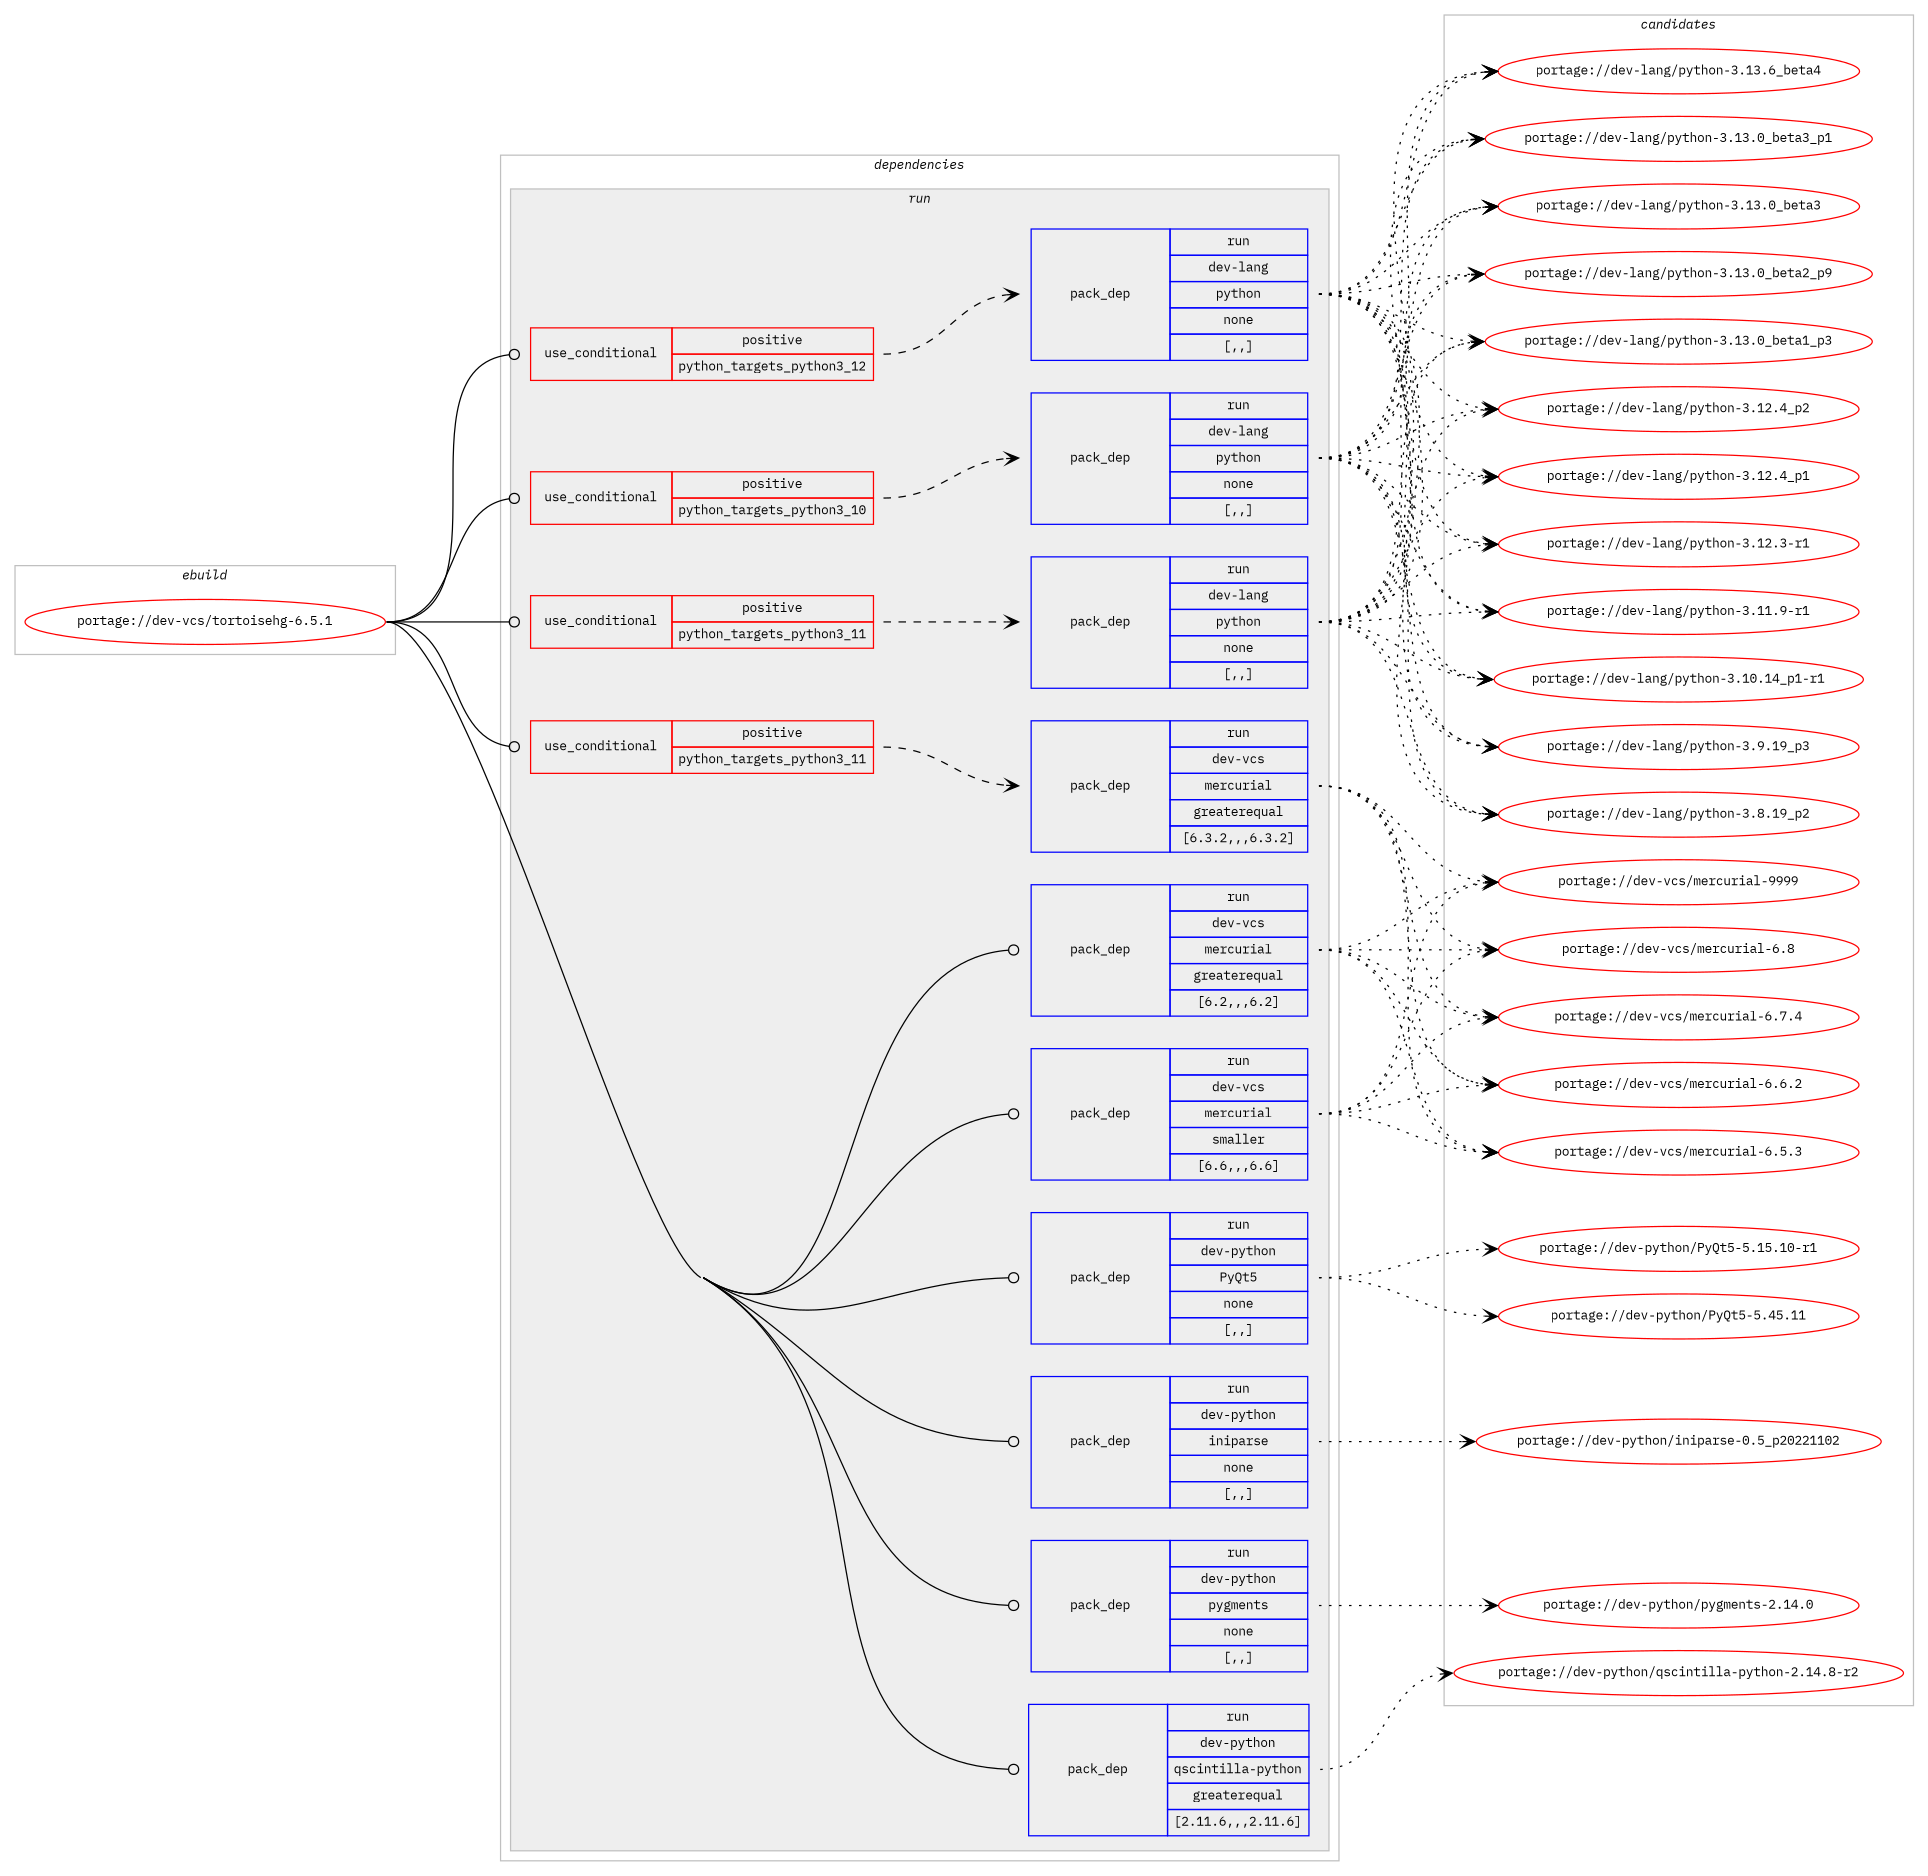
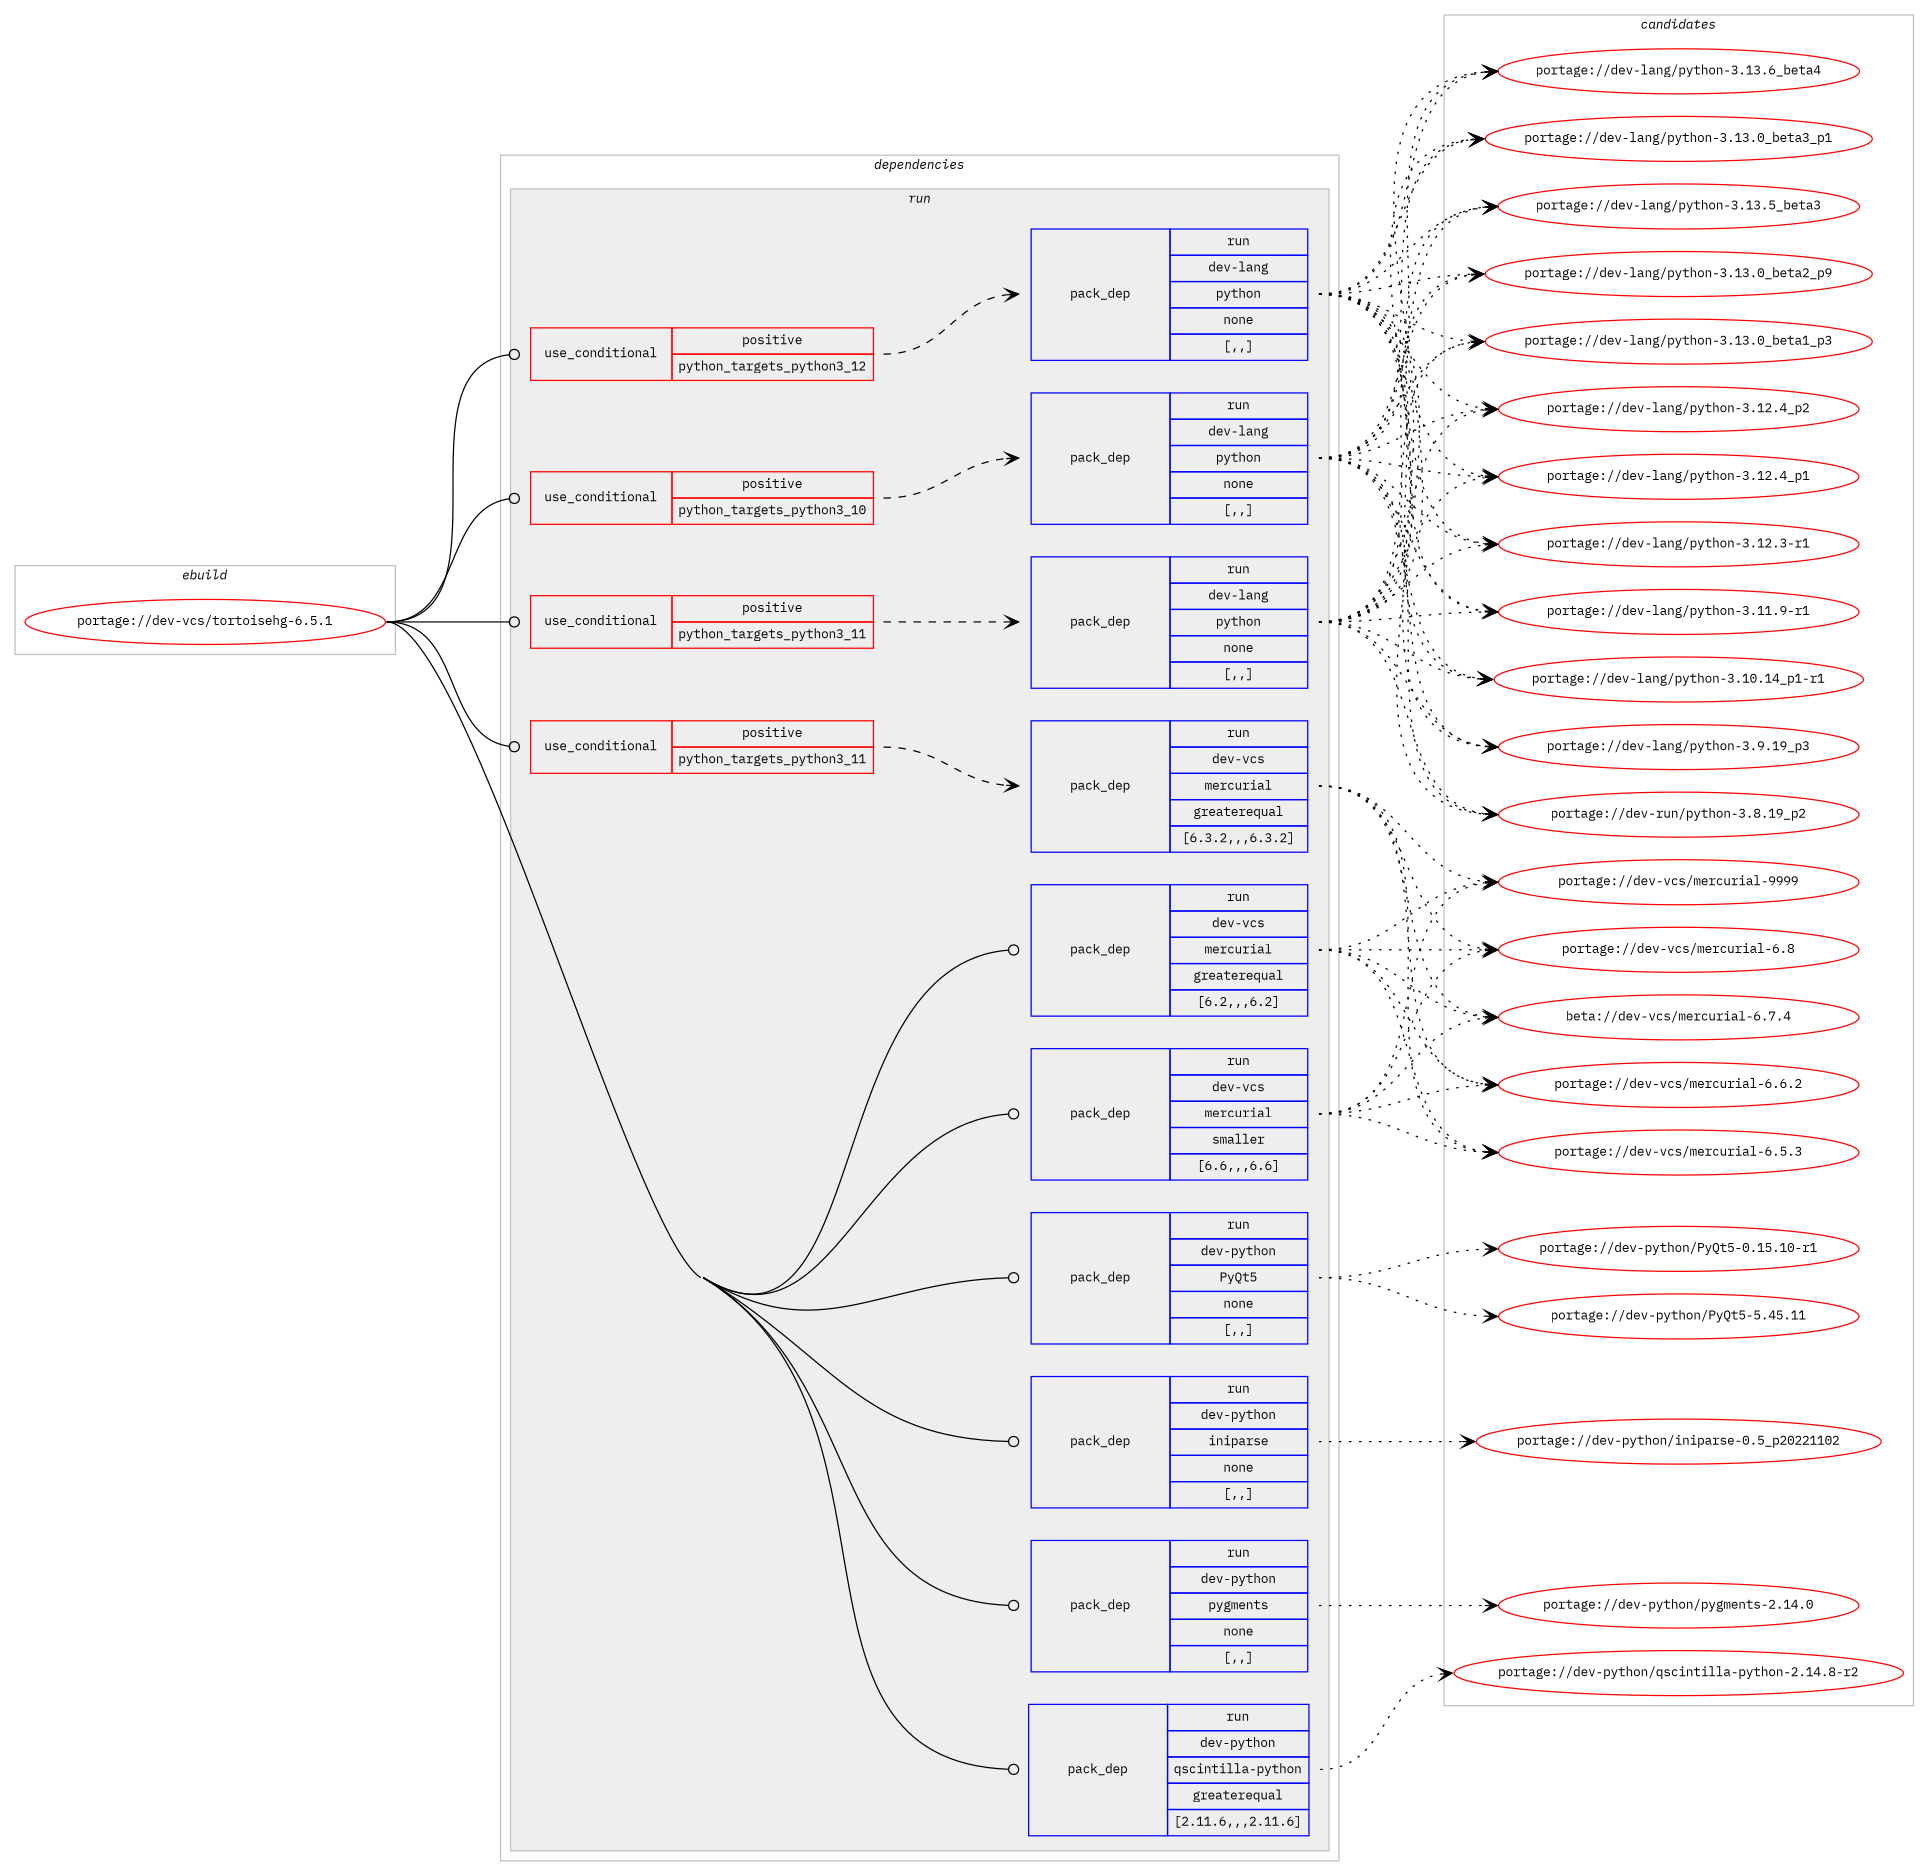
node "portage://dev-lang/python-3.13.0_beta3": label "portage://dev-lang/python-3.13.0_beta3" -> "portage://dev-lang/python-3.13.5_beta3"
node "portage://dev-lang/python-3.8.19_p2": label "portage://dev-lang/python-3.8.19_p2" -> "portage://dev-run/python-3.8.19_p2"
node "portage://dev-vcs/mercurial-6.7.4": label "portage://dev-vcs/mercurial-6.7.4" -> "beta://dev-vcs/mercurial-6.7.4"
node "portage://dev-python/PyQt5-5.15.10-r1": label "portage://dev-python/PyQt5-5.15.10-r1" -> "portage://dev-python/PyQt5-0.15.10-r1"
